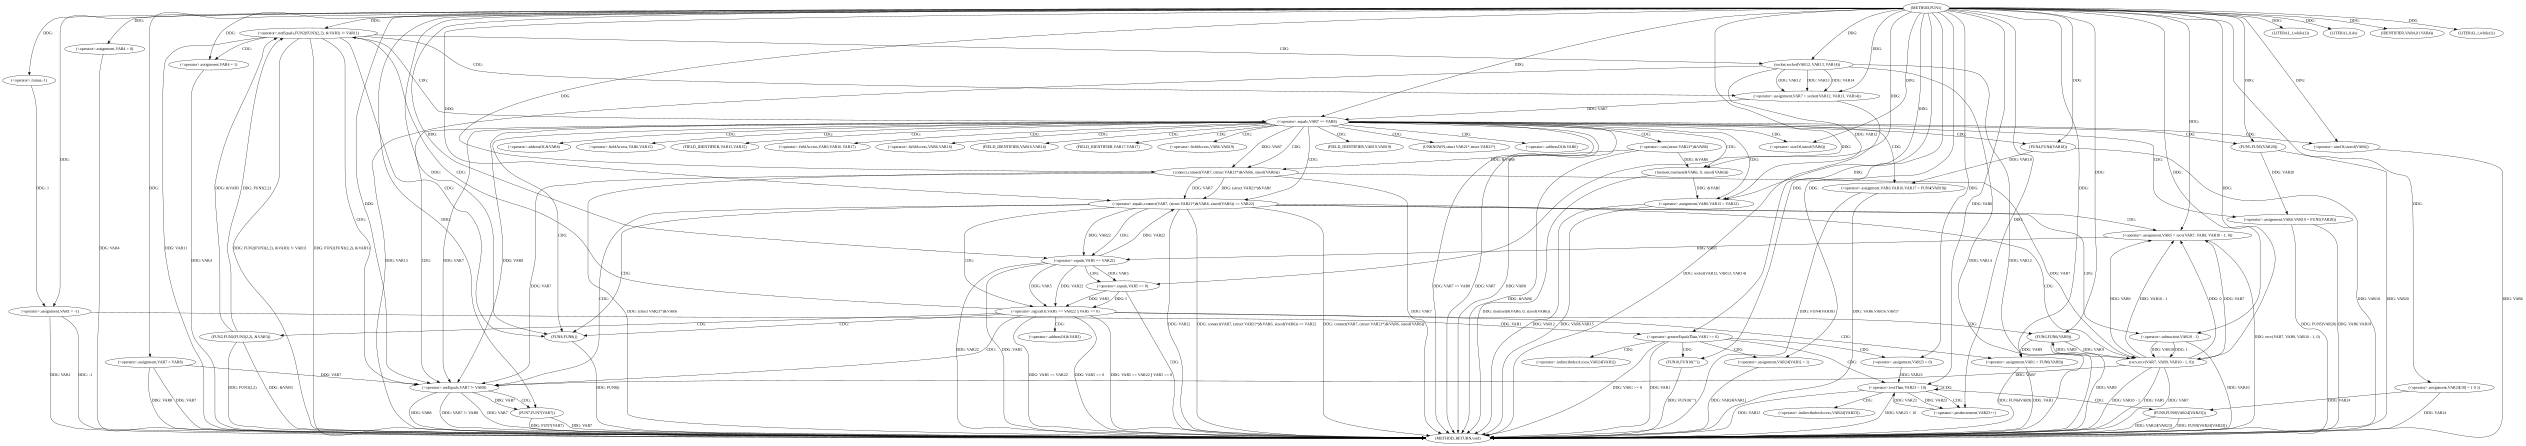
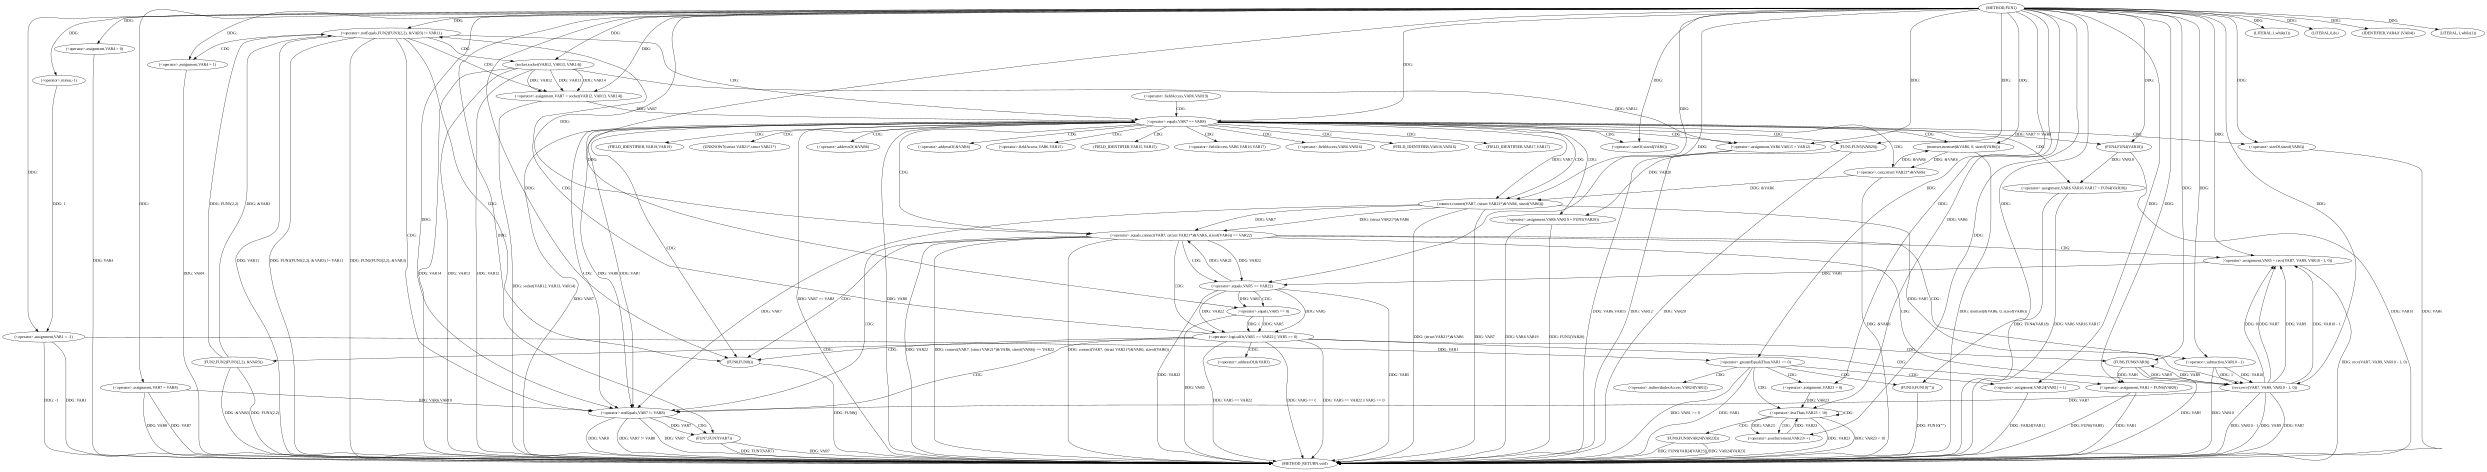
edge "(<operator>.equals,VAR7 == VAR8)" -> "(<operator>.fieldAccess,VAR6.VAR19)": reversed
edge "(<operator>.equals,VAR7 == VAR8)" -> "(FUN4,FUN4(VAR18))": label "CDG: " -> "DDG: VAR7 != VAR8"
edge "(memset,memset(&VAR6, 0, sizeof(VAR6)))" -> "(<operator>.assignment,VAR6.VAR15 = VAR12)": now "(memset,memset(&VAR6, 0, sizeof(VAR6)))" -> "(<operator>.cast,(struct VAR21*)&VAR6)"
edge "(<operator>.equals,VAR5 == 0)" -> "(METHOD_RETURN,void)": label "CDG: " -> "DDG: VAR5"
edge "(<operator>.assignment,VAR7 = VAR8)" -> "(<operator>.notEquals,VAR7 != VAR8)": label "DDG: VAR7" -> "DDG: VAR6.VAR19"
node "(<operator>.assignment,VAR24[10] = { 0 })": removed
node "(<operator>.indirectIndexAccess,VAR24[VAR23])": removed
